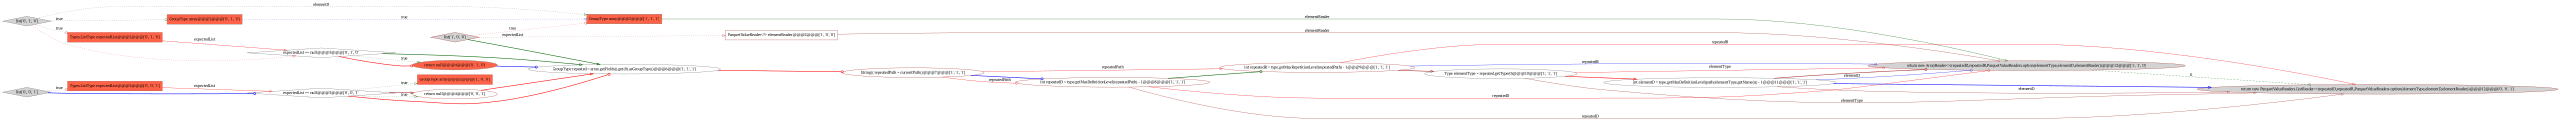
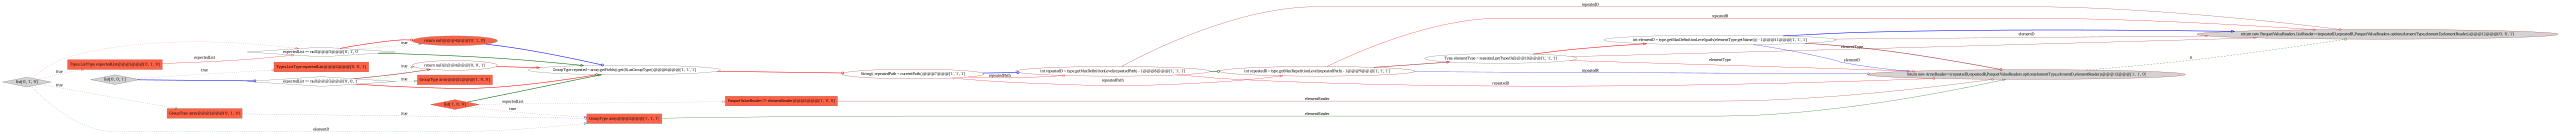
edge "list['1', '0', '0']" -> "GroupType array@@@2@@@['1', '1', '1']": arrowhead odot -> onormal
node "ParquetValueReader<?> elementReader@@@2@@@['1', '0', '0']": fillcolor white -> tomato
node "list['1', '0', '0']": fillcolor lightgray -> tomato
edge "Types.ListType expectedList@@@2@@@['0', '0', '1']" -> "expectedList == null@@@3@@@['0', '0', '1']": removed, label "expectedList"
